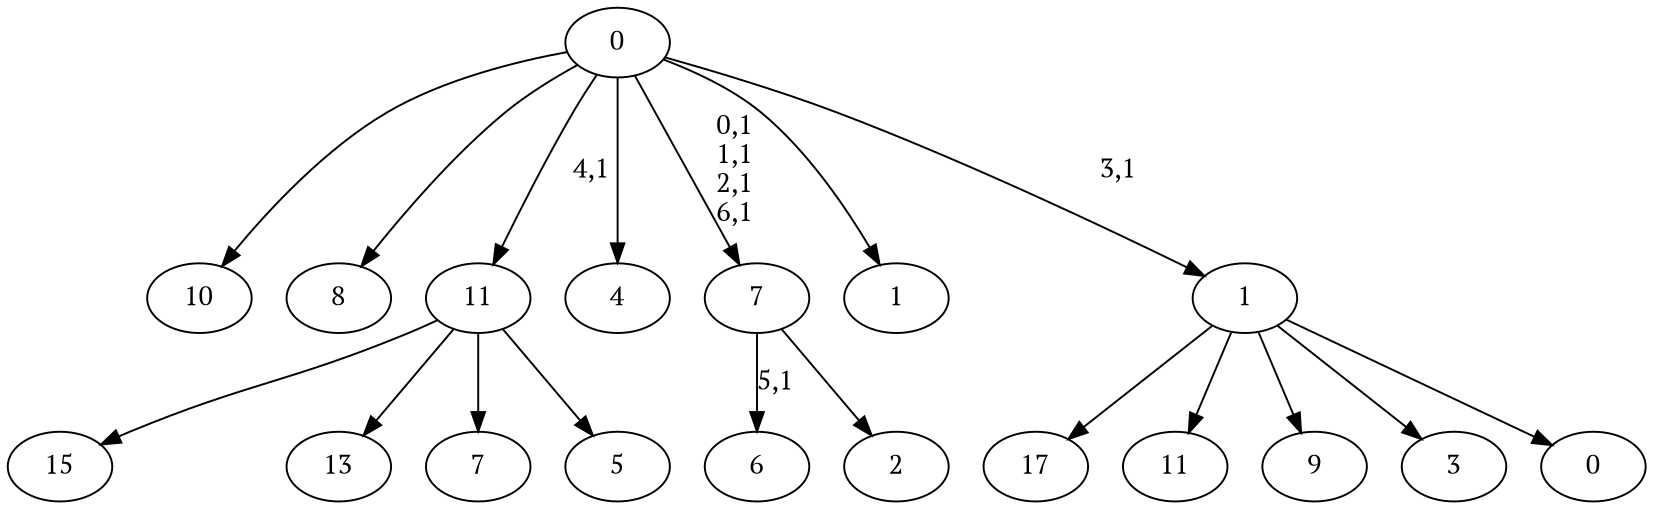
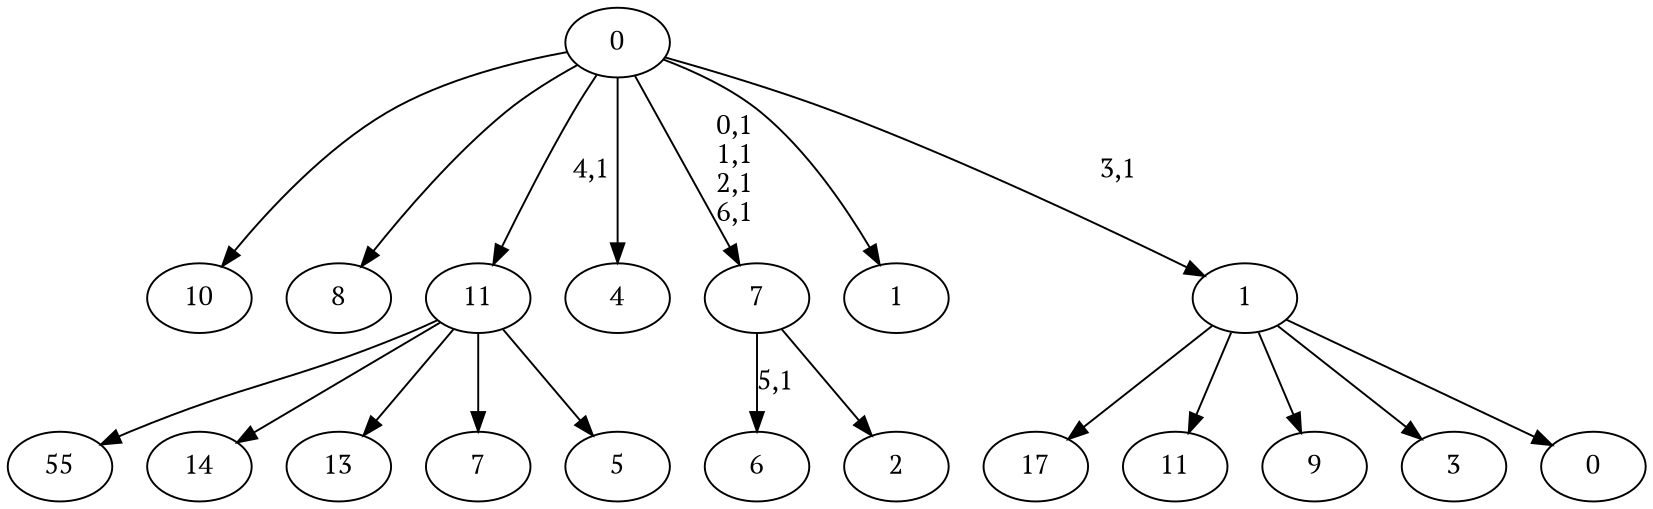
node "15": label "15" -> "55"
node "14": added
